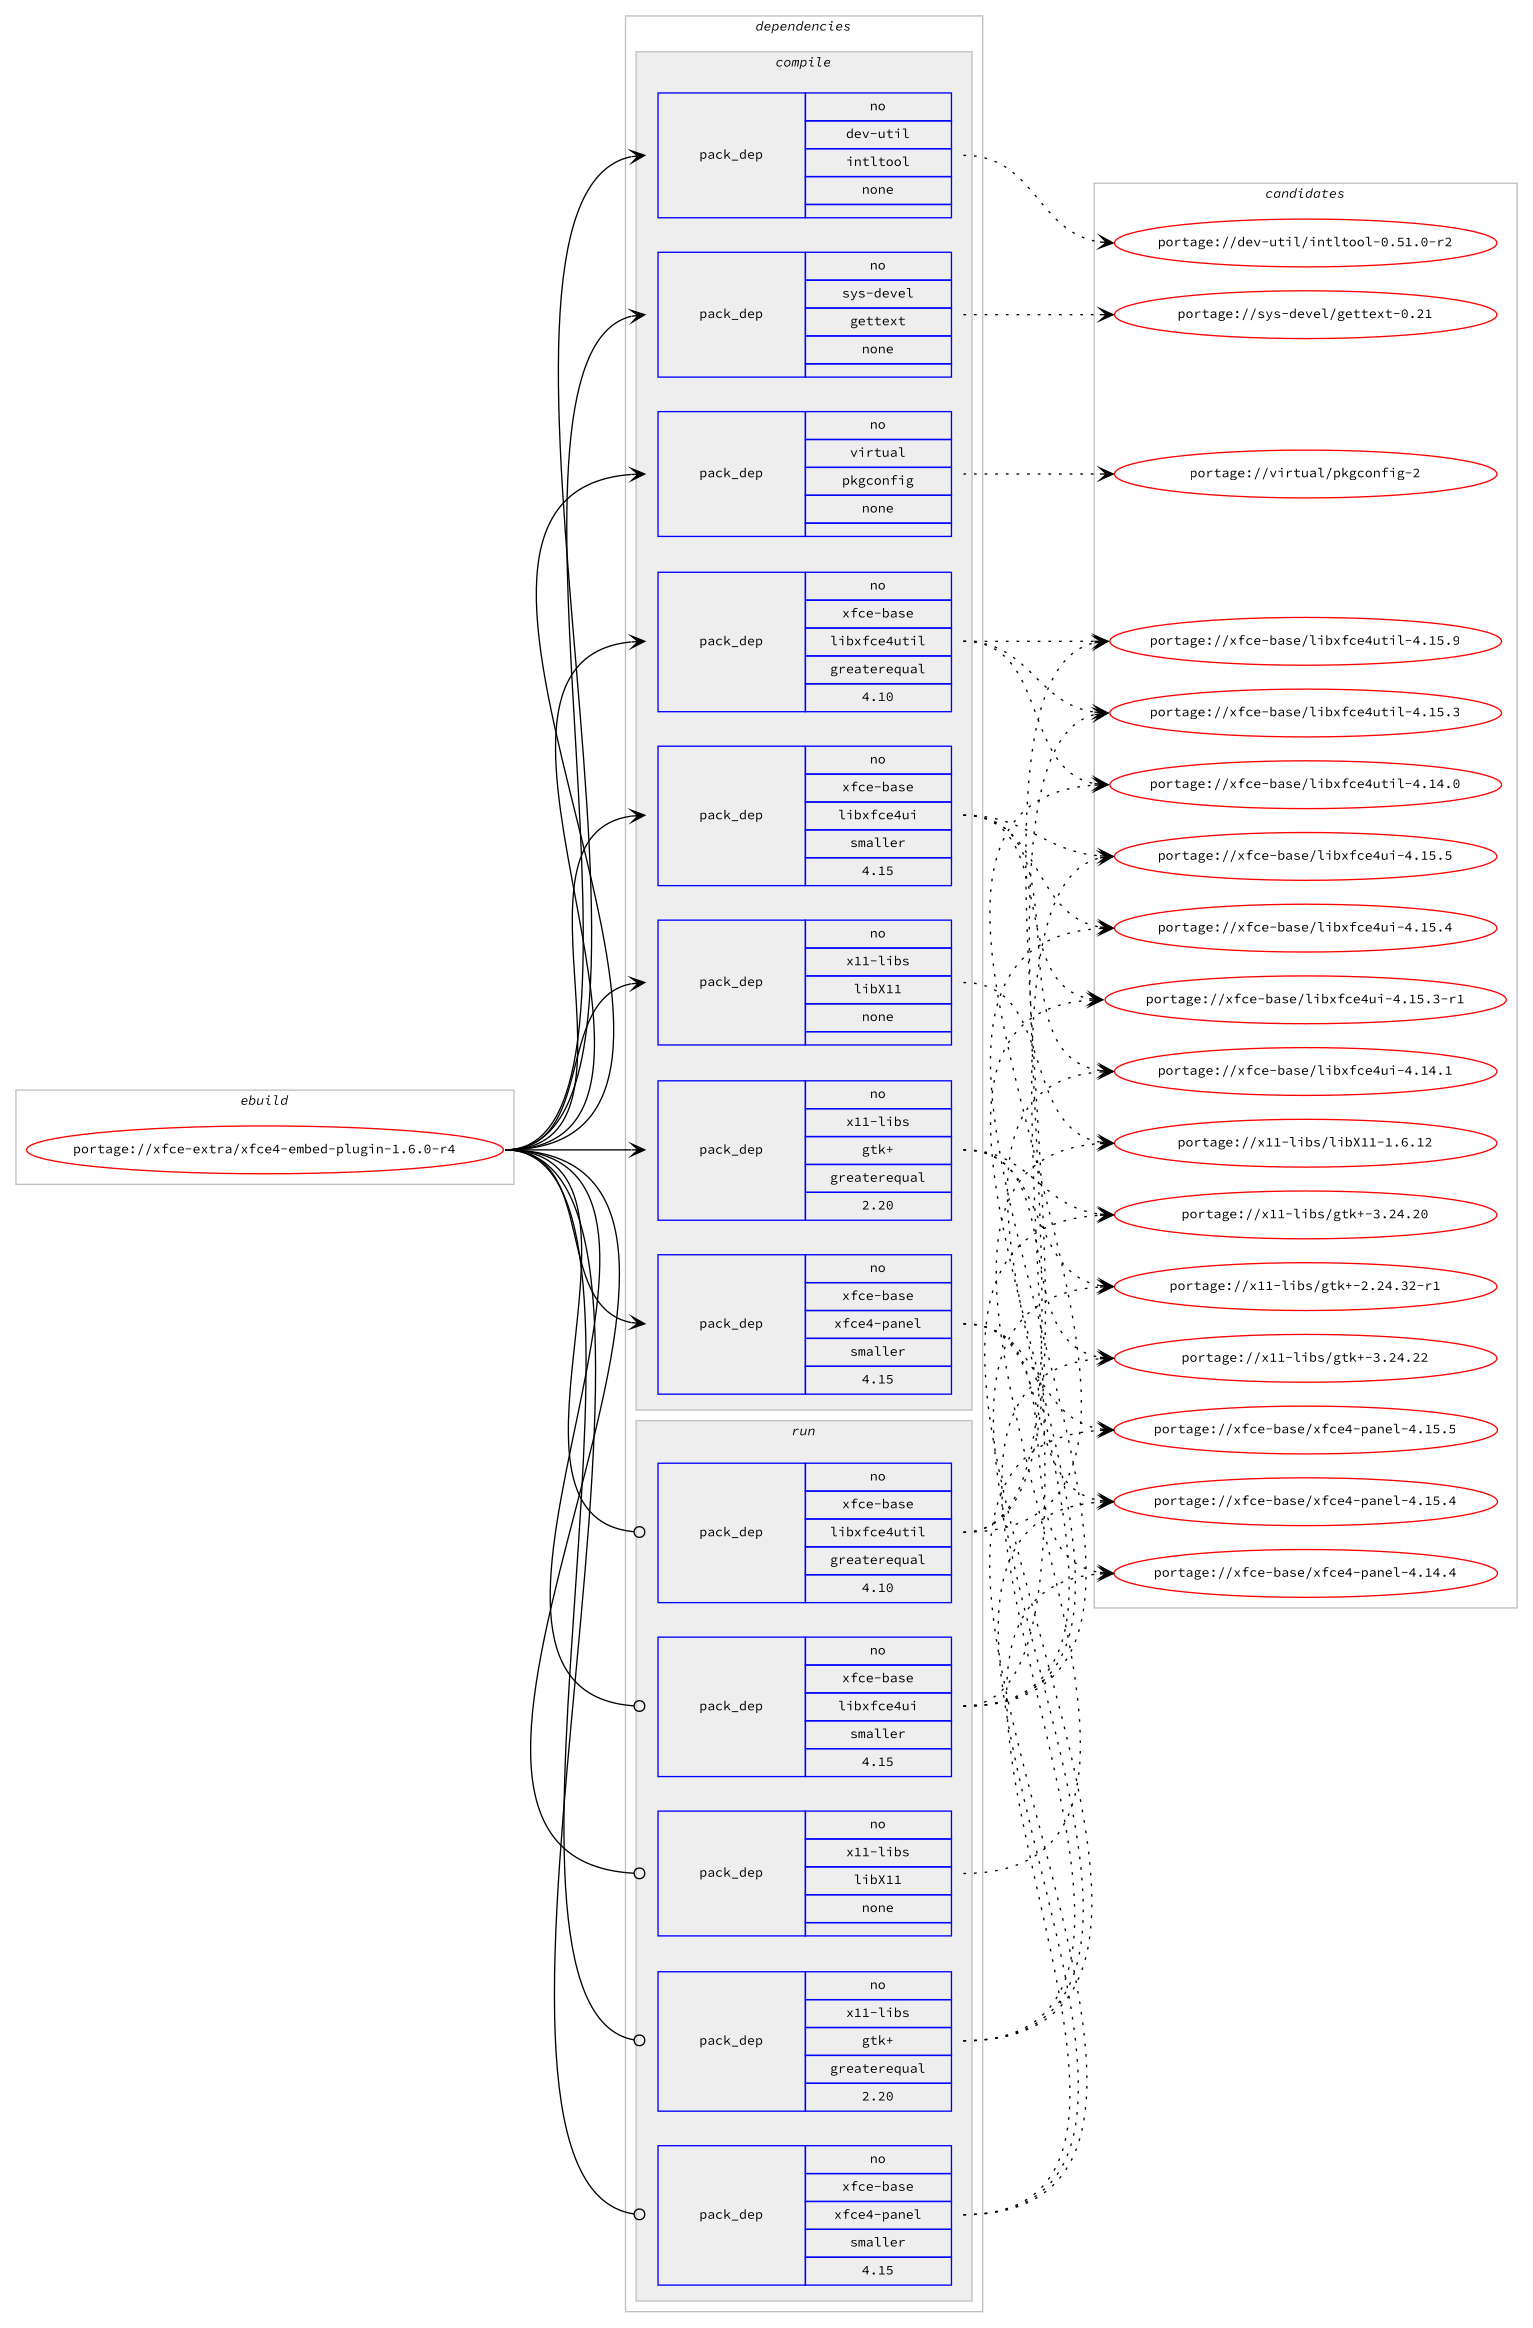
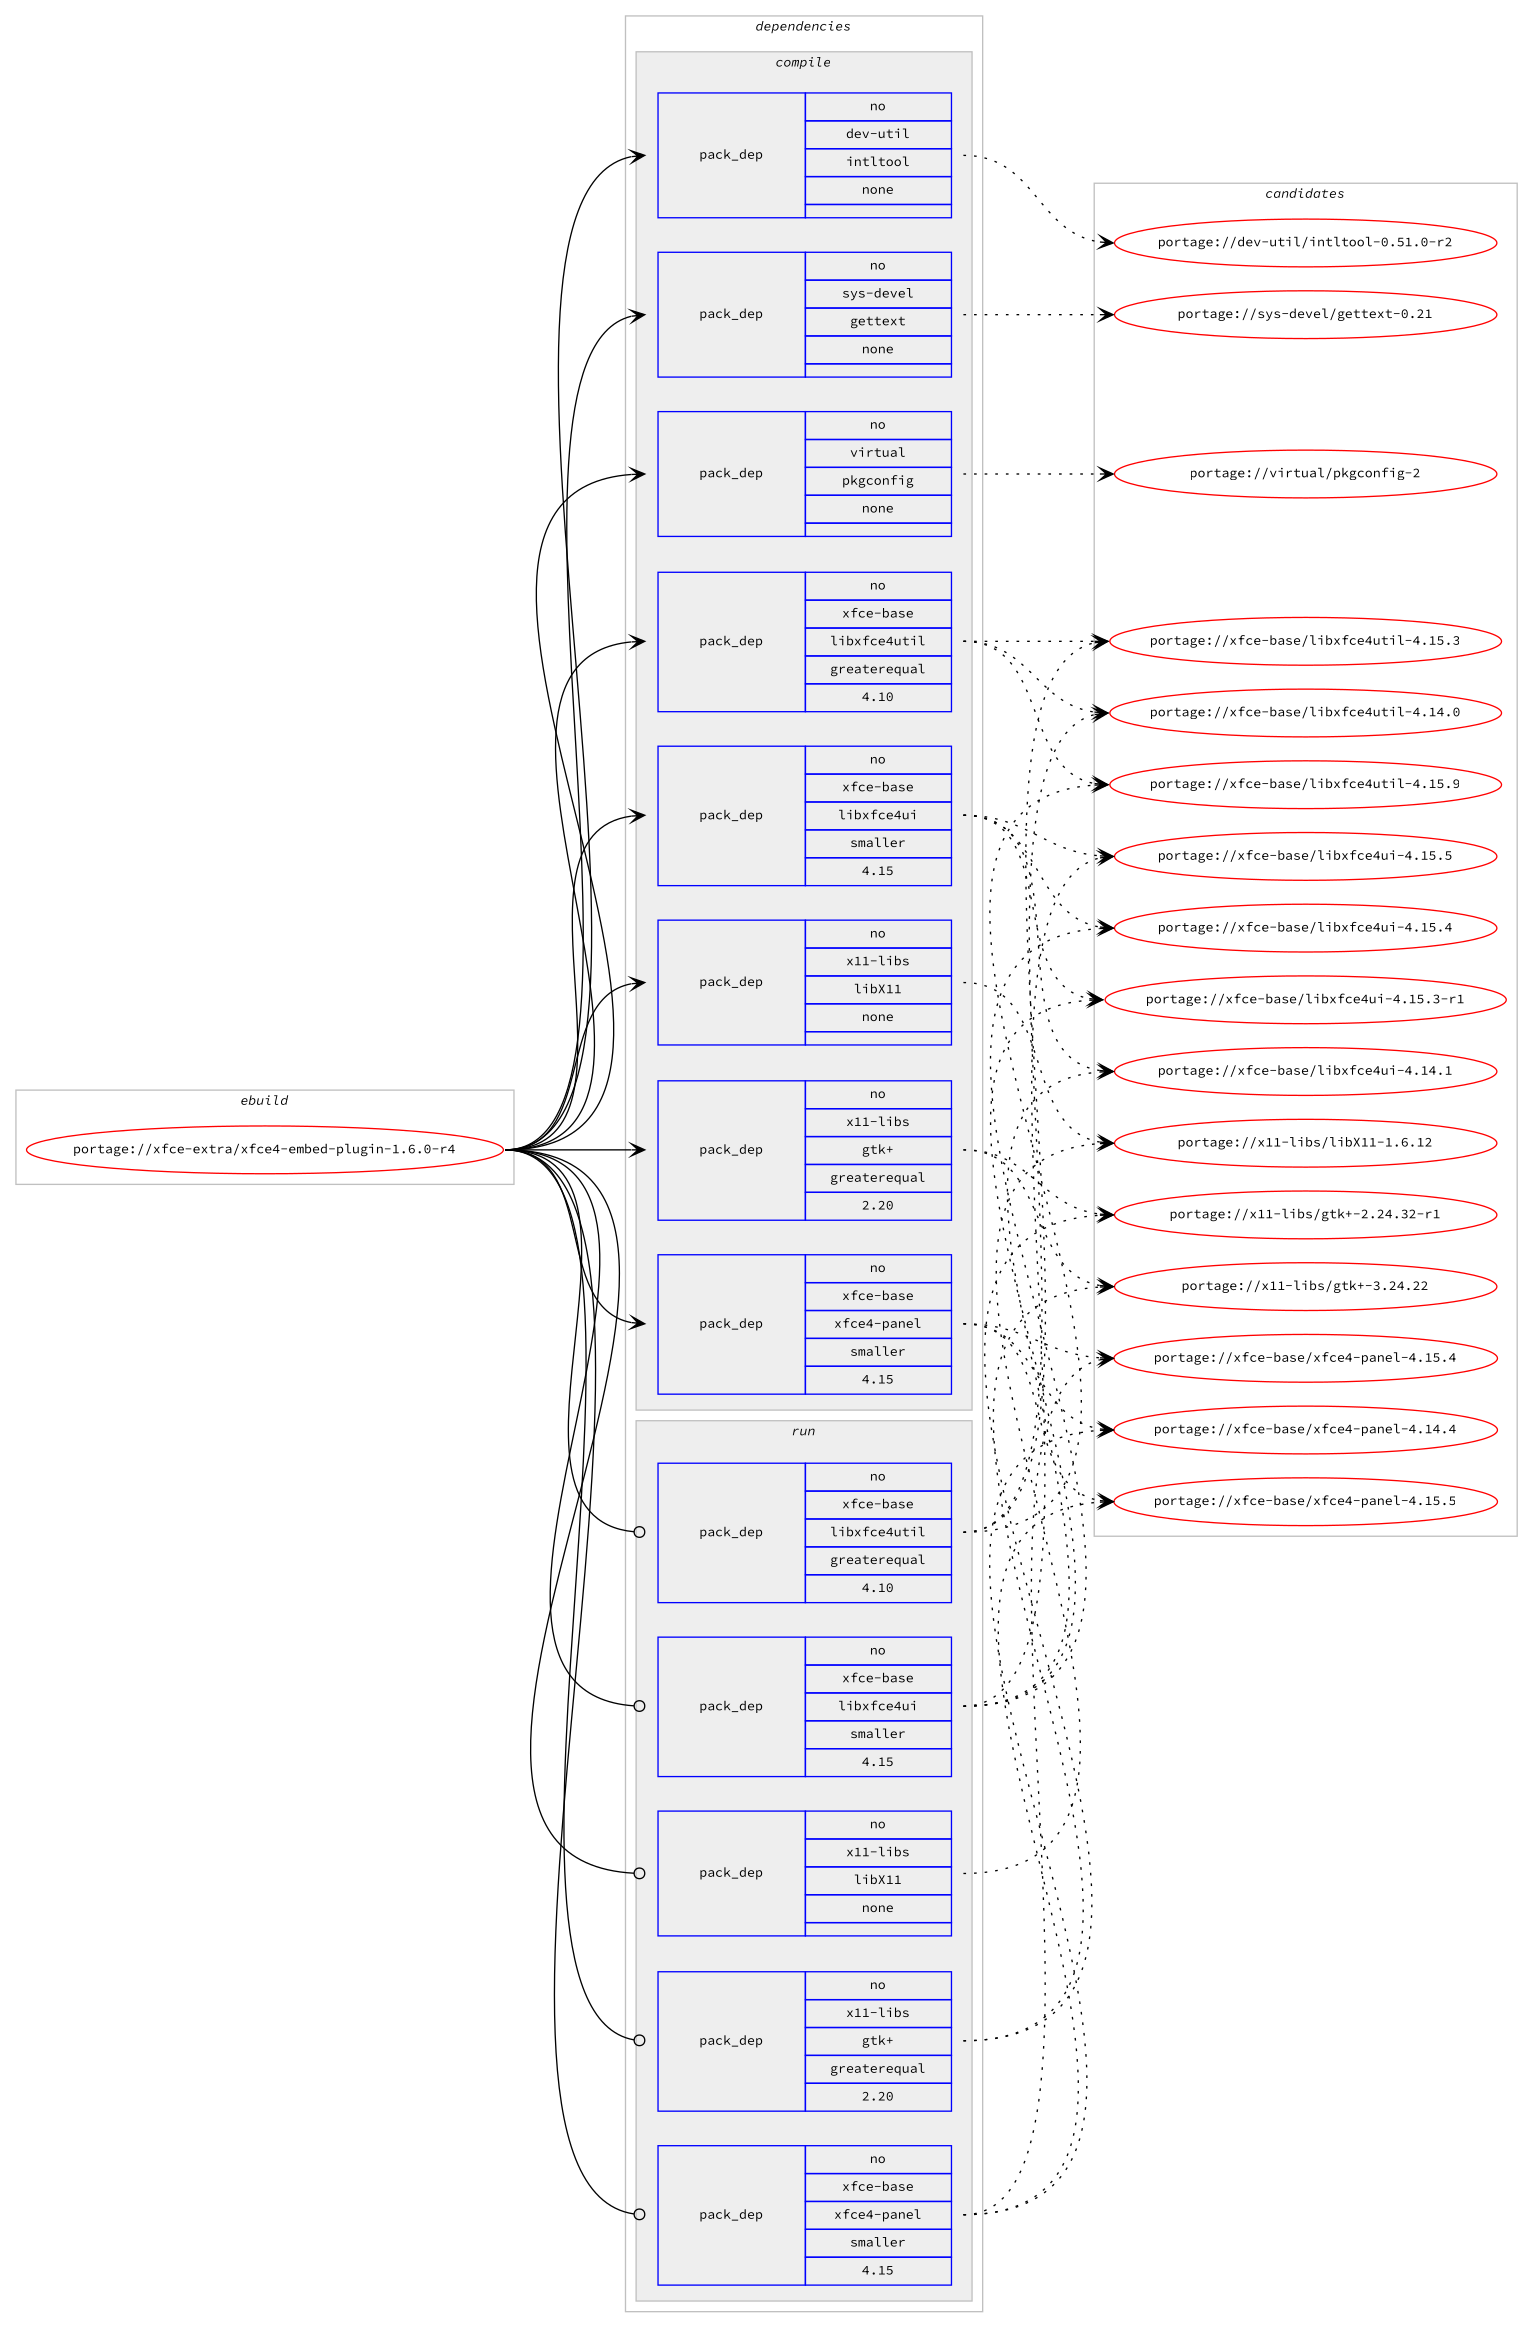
node "portage://x11-libs/gtk+-3.24.20": removed
